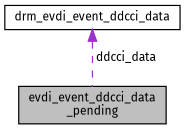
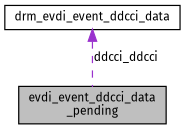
edge "evdi_event_ddcci_data _pending" -> "drm_evdi_event_ddcci_data": label " ddcci_data" -> " ddcci_ddcci"
